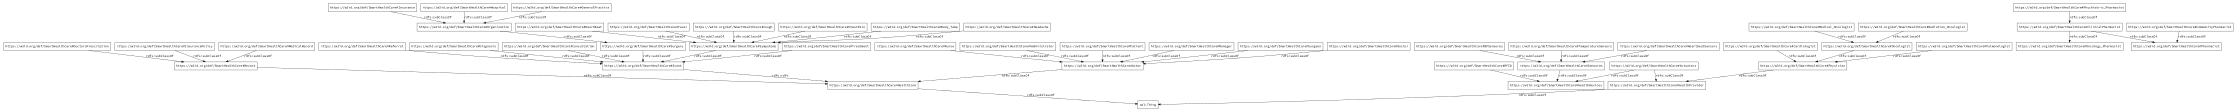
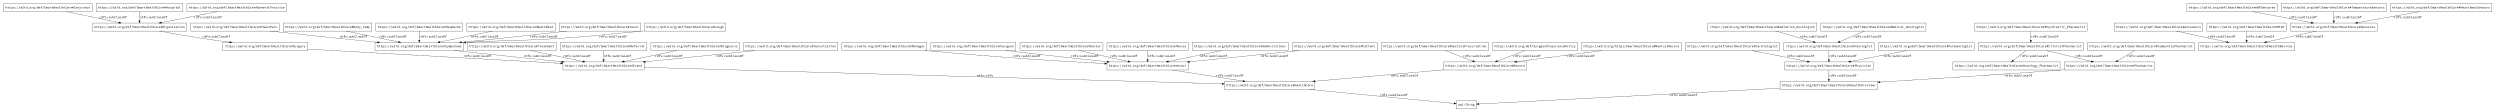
node "https://w3id.org/def/SmartHealthCare#InsurancePolicy": label "https://w3id.org/def/SmartHealthCare#InsurancePolicy" -> "https://w3id.org/def/Surgeon#InsurancePolicy"
node "https://w3id.org/def/SmartHealthCare#MedicalRecord": label "https://w3id.org/def/SmartHealthCare#MedicalRecord" -> "https://w3id.org/https/SmartHealthCare#MedicalRecord"
edge "https://w3id.org/def/SmartHealthCare#Actuators" -> "https://w3id.org/def/SmartHealthCare#HealthProvider": now "https://w3id.org/def/SmartHealthCare#Pharmacist" -> "https://w3id.org/def/SmartHealthCare#HealthProvider"
